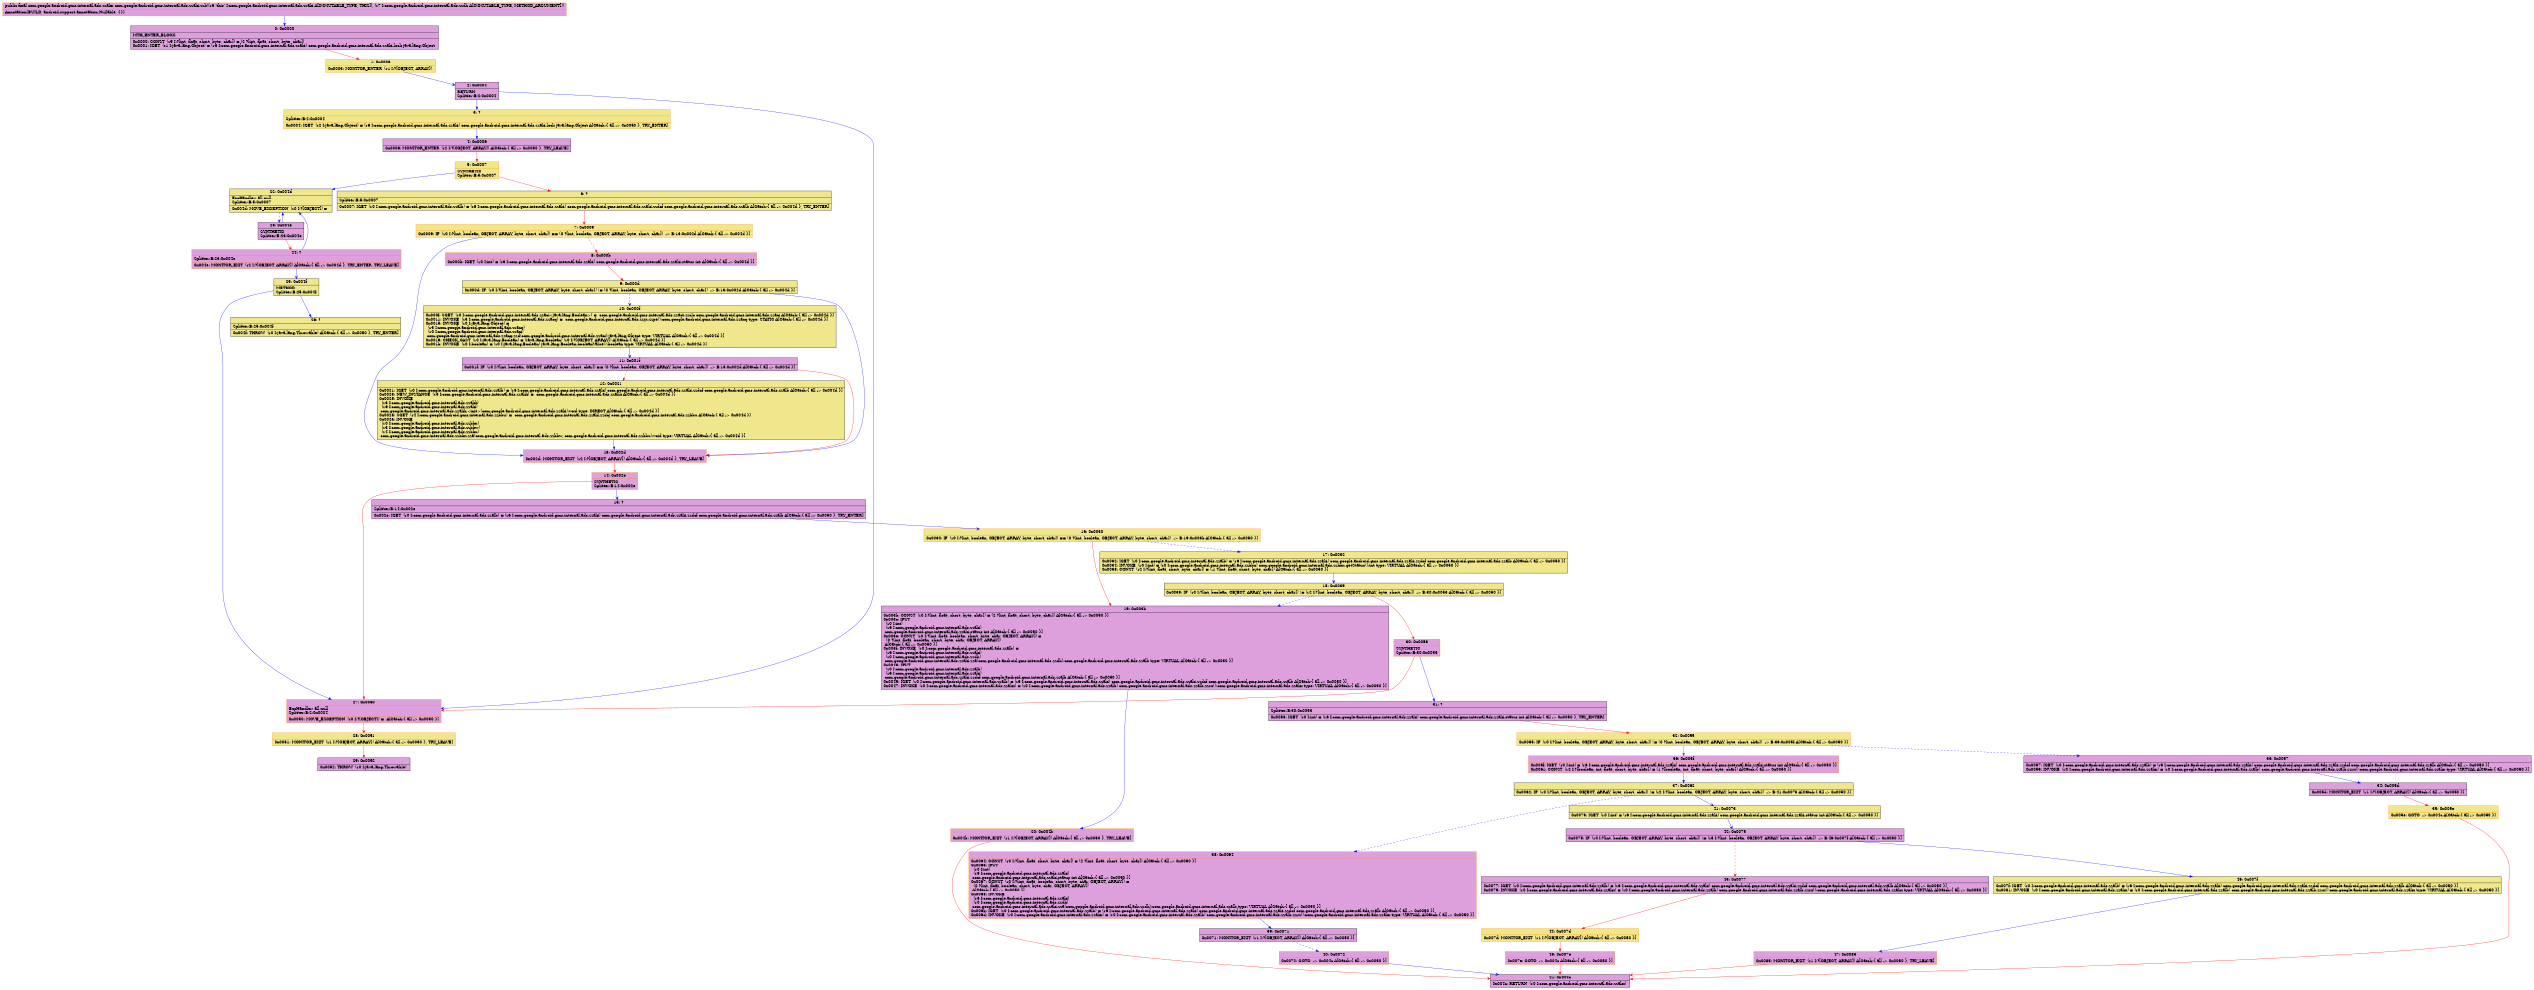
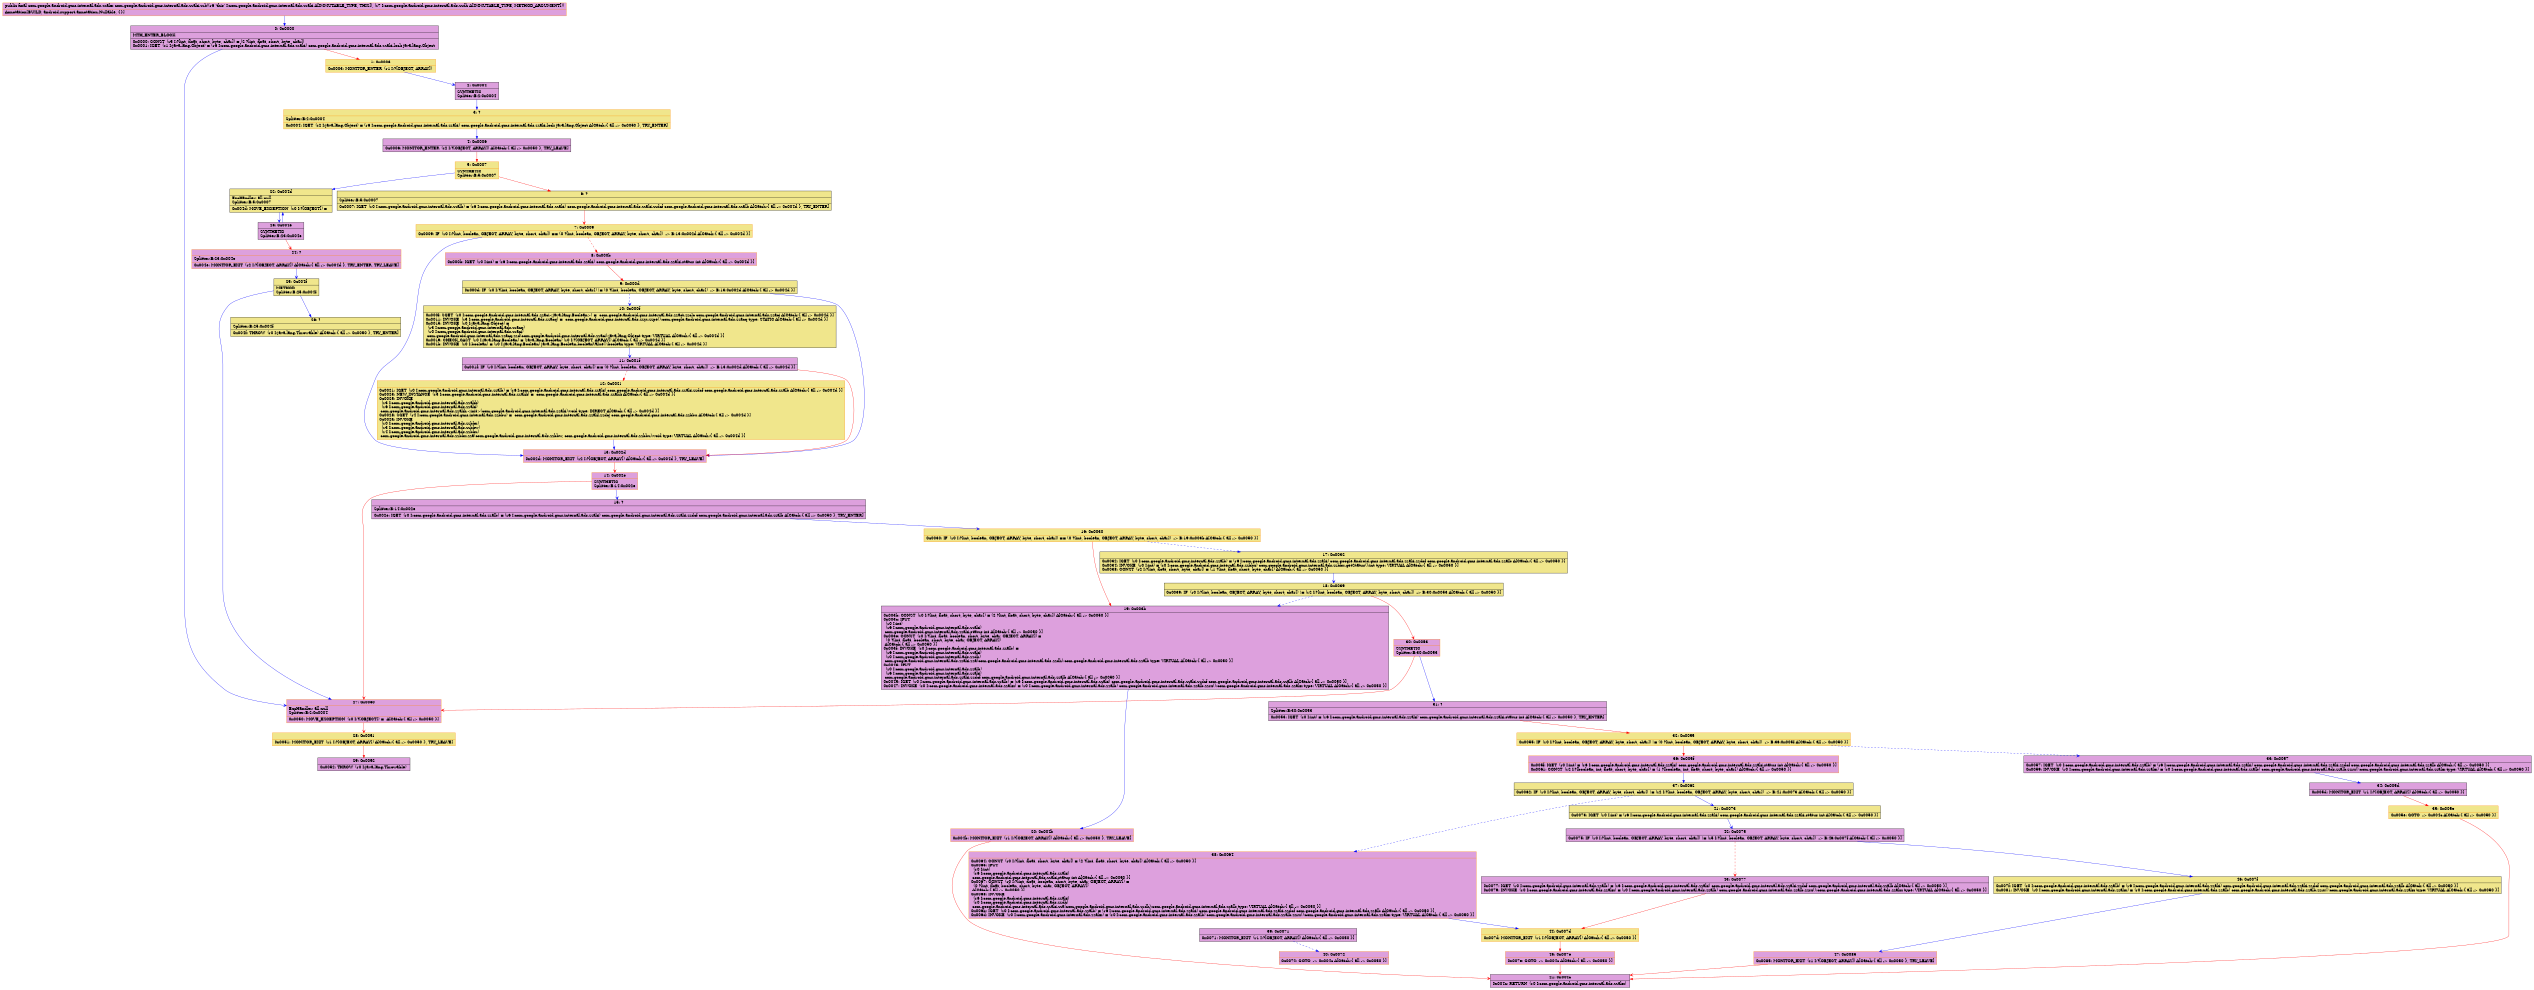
node "2: 0x0004": text "RETURN" -> "SYNTHETIC"
edge "22: 0x004d" -> "23: 0x004e": style dashed -> solid
edge "24: ?" -> "22: 0x004d": removed
edge "2: 0x0004" -> "27: 0x0050": now "0: 0x0000" -> "27: 0x0050"
node "12: 0x0021": color black -> darkorange
edge "14: 0x002e" -> "27: 0x0050": arrowhead normal -> vee
edge "38: 0x0064" -> "39: 0x0071": now "38: 0x0064" -> "44: 0x007d"
edge "40: 0x0072" -> "21: 0x004c": removed
